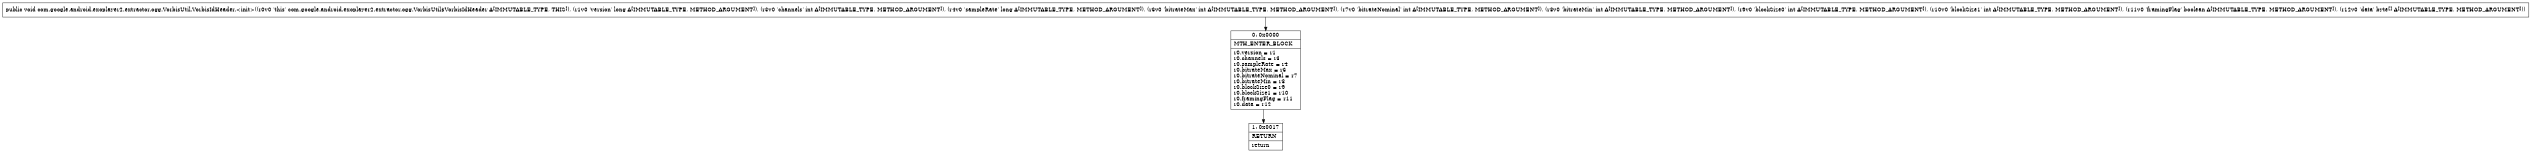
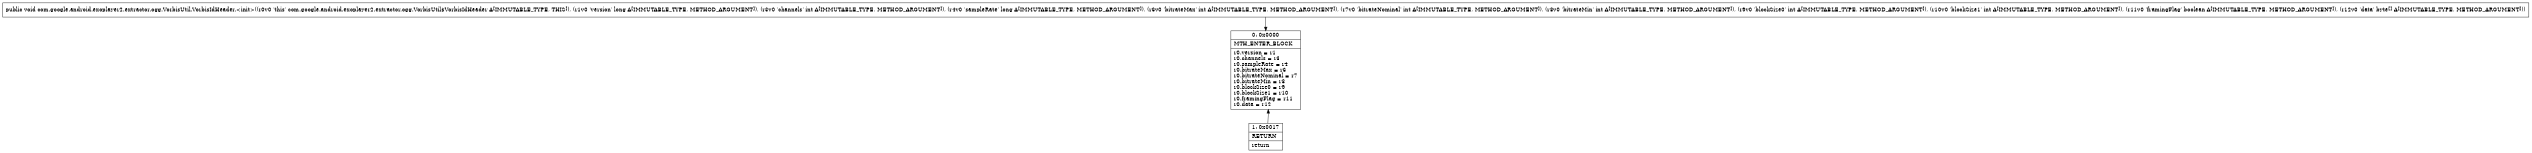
edge "0: 0x0000" -> "1: 0x0017": reversed
